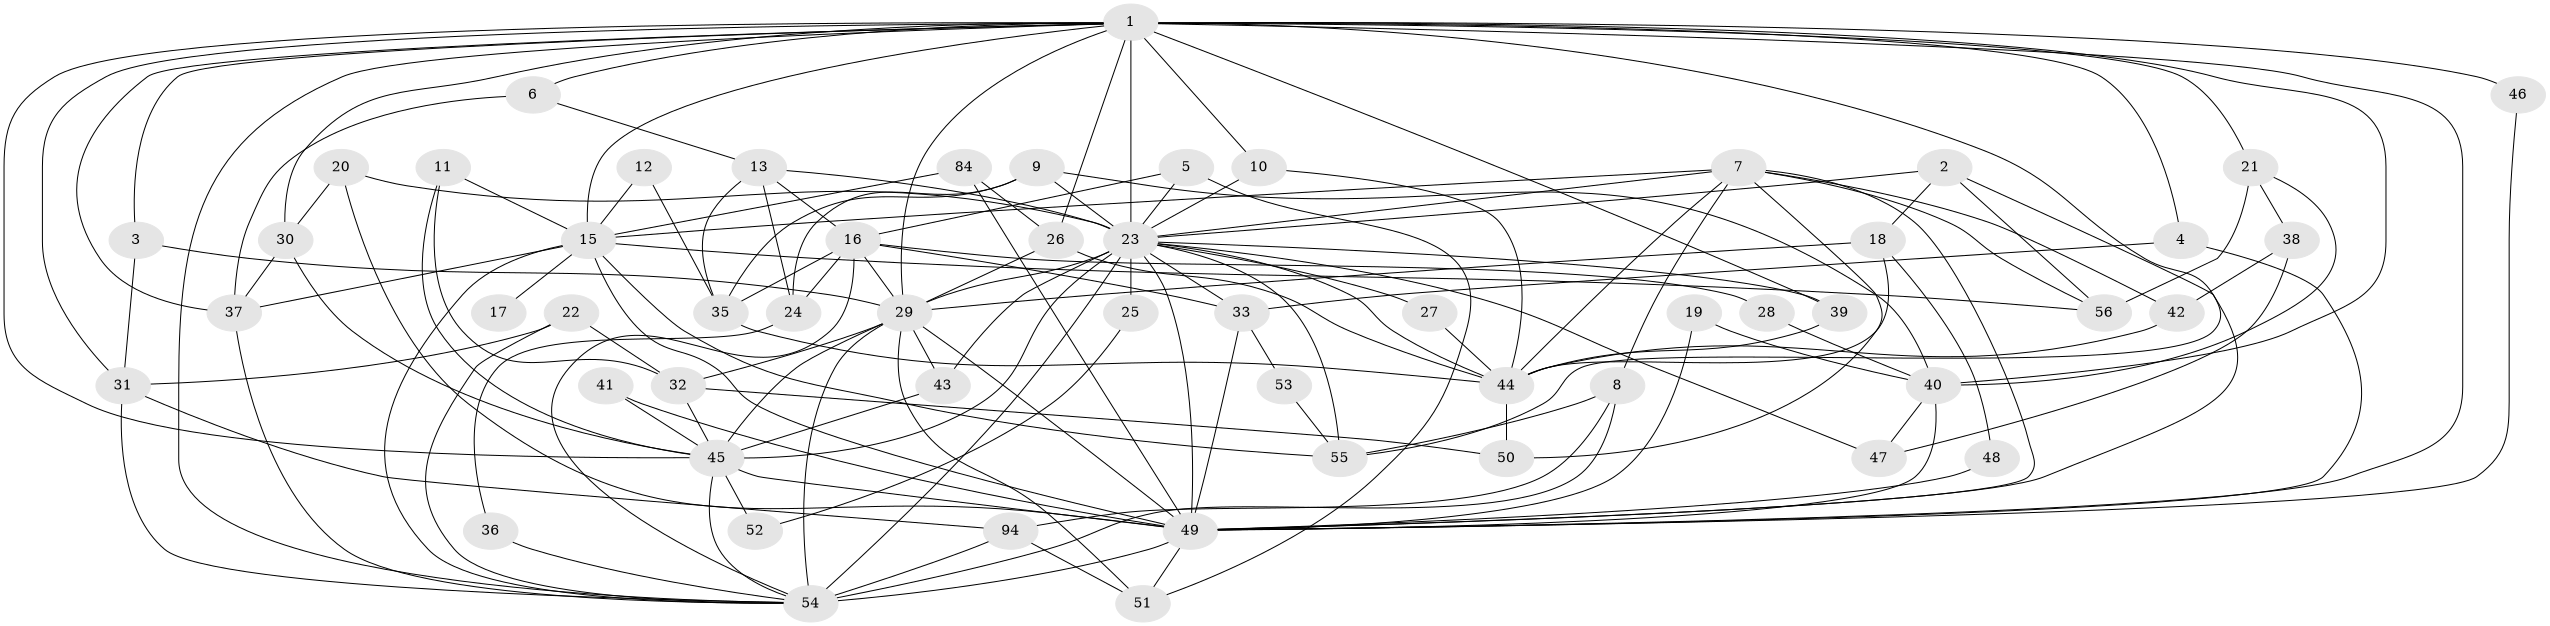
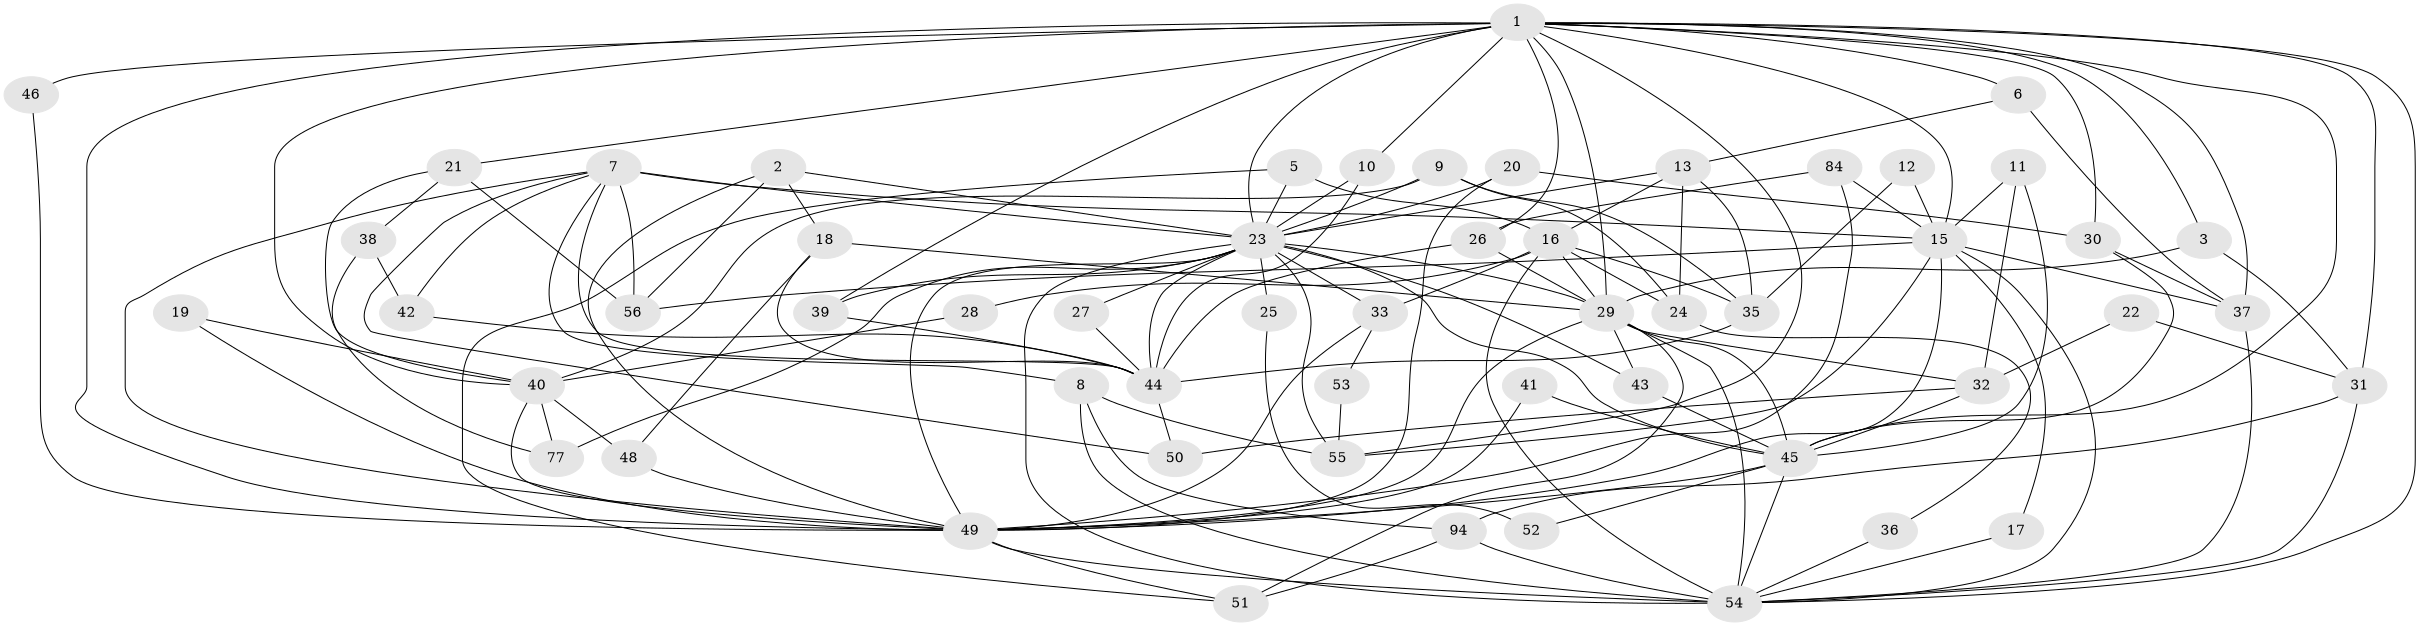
node "4": removed
edge "40" -- "48": added
node "47": label "47" -> "77"
edge "22" -- "54": now "17" -- "54"
